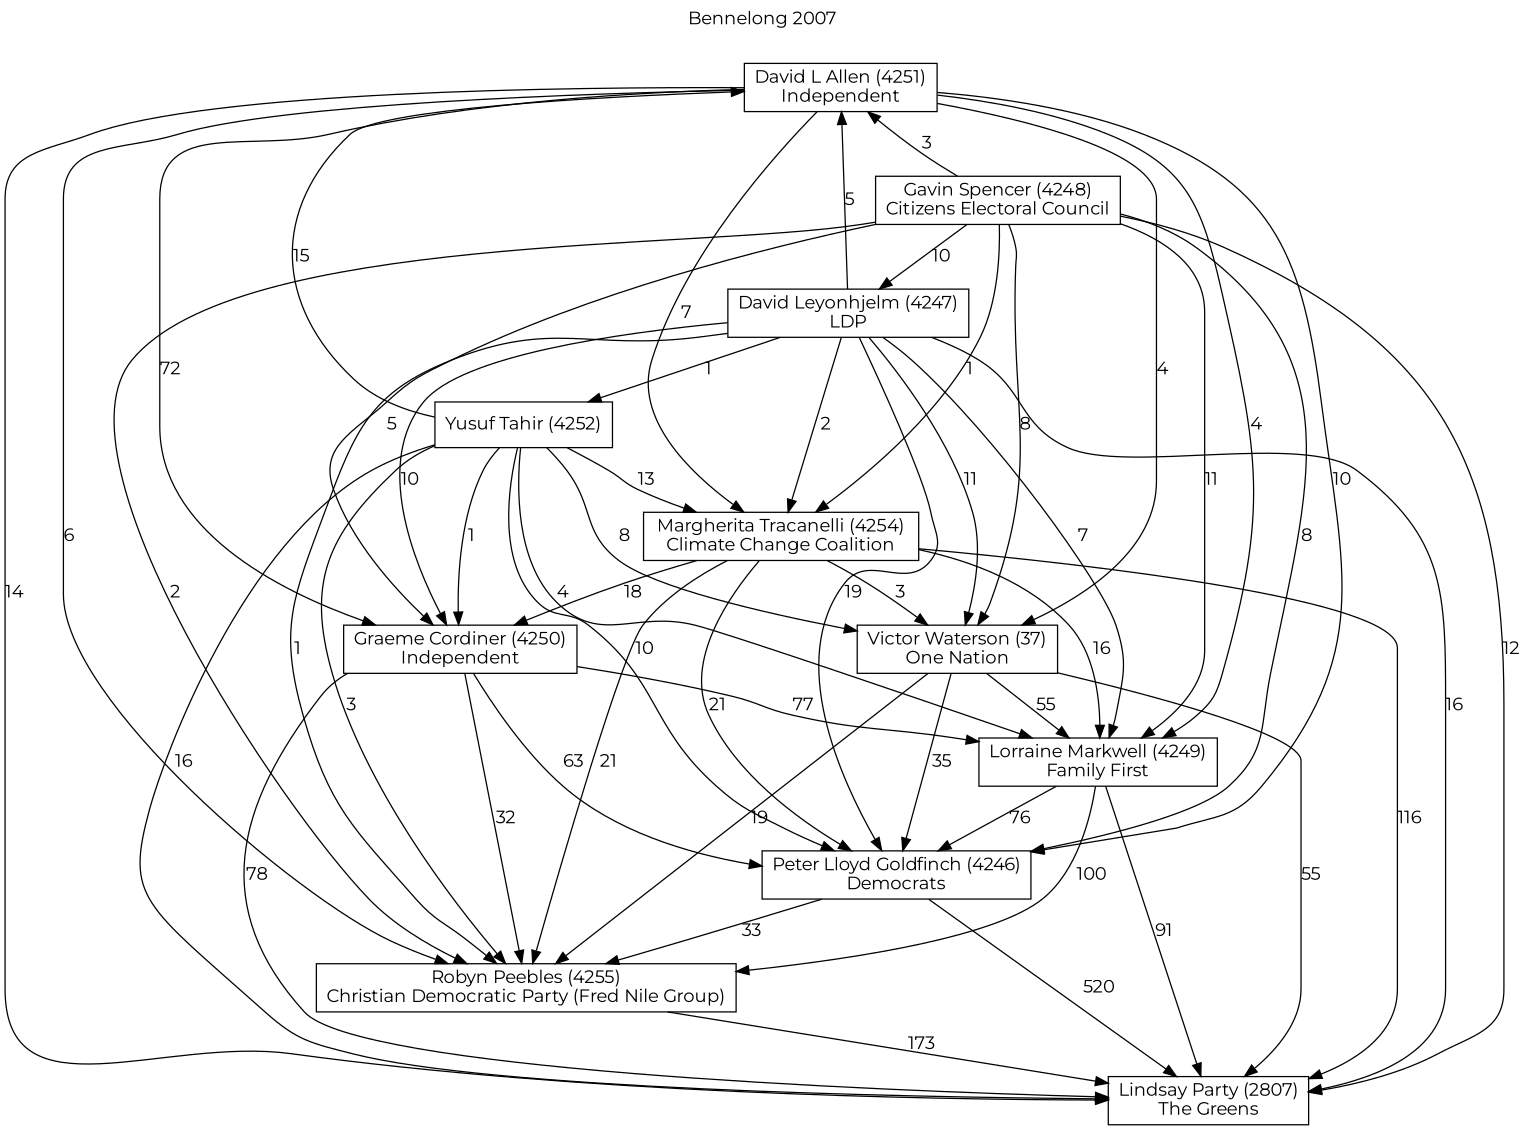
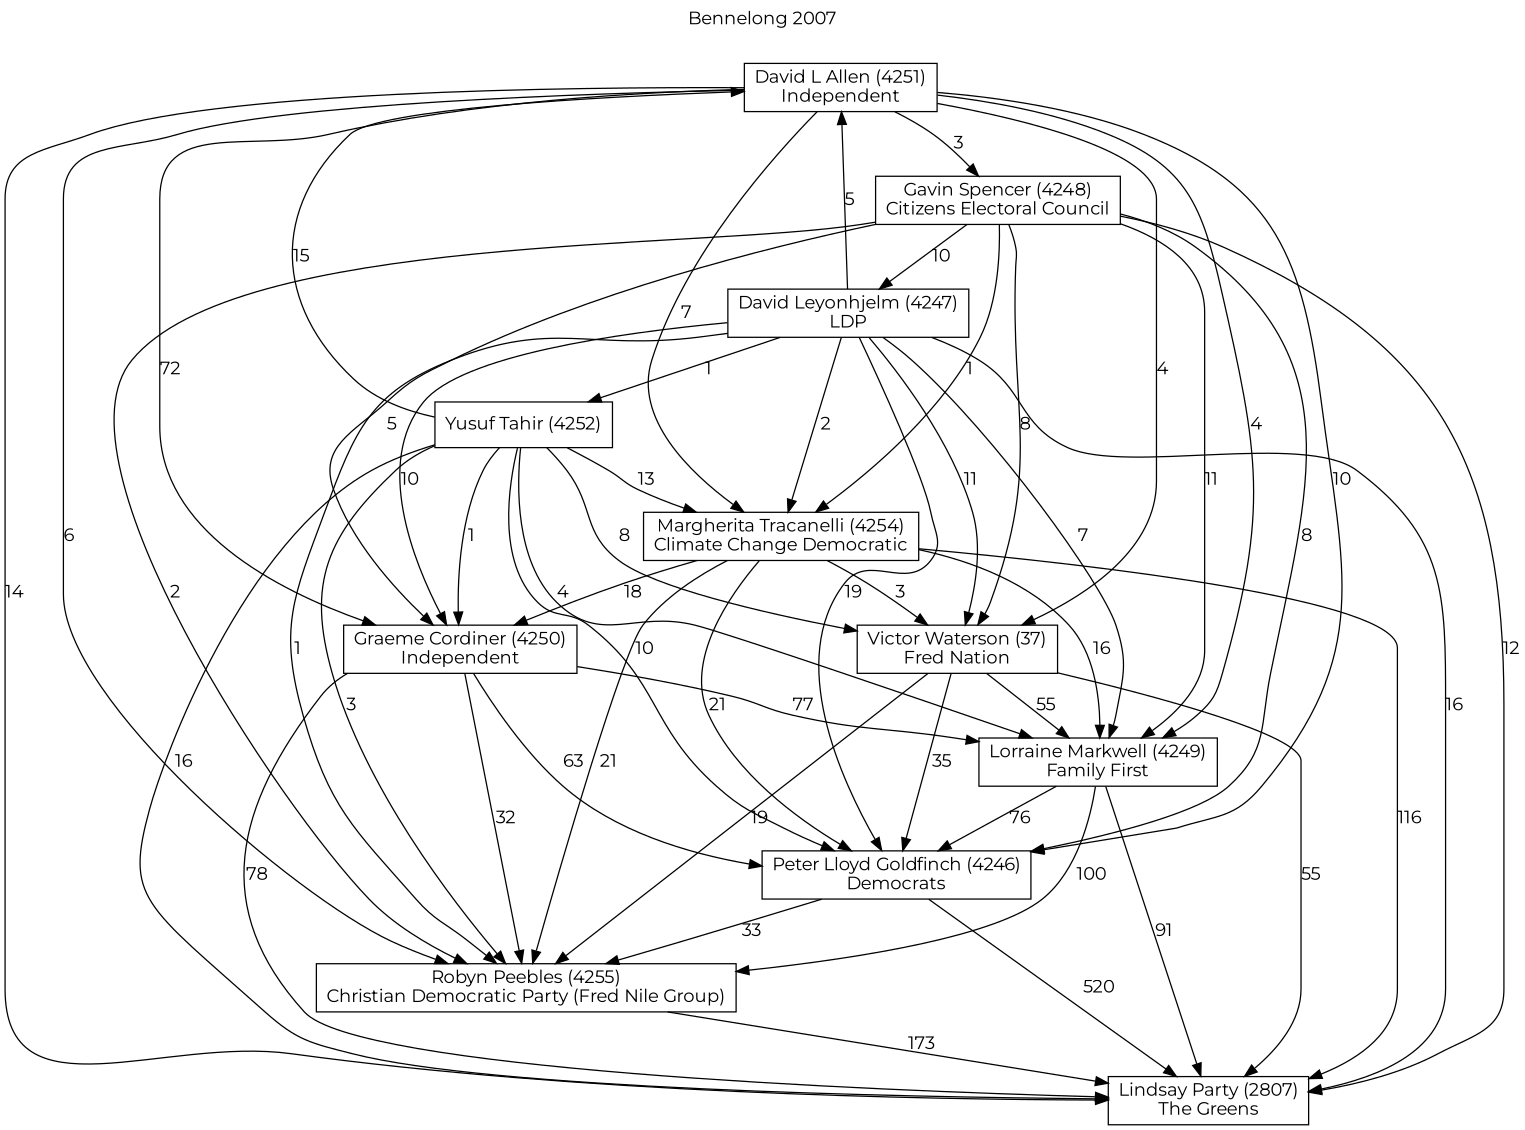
edge "Gavin Spencer (4248) Citizens Electoral Council" -> "David L Allen (4251) Independent": reversed
node "Margherita Tracanelli (4254) Climate Change Coalition": label "Margherita Tracanelli (4254) Climate Change Coalition" -> "Margherita Tracanelli (4254) Climate Change Democratic"
node "Victor Waterson (37) One Nation": label "Victor Waterson (37) One Nation" -> "Victor Waterson (37) Fred Nation"
